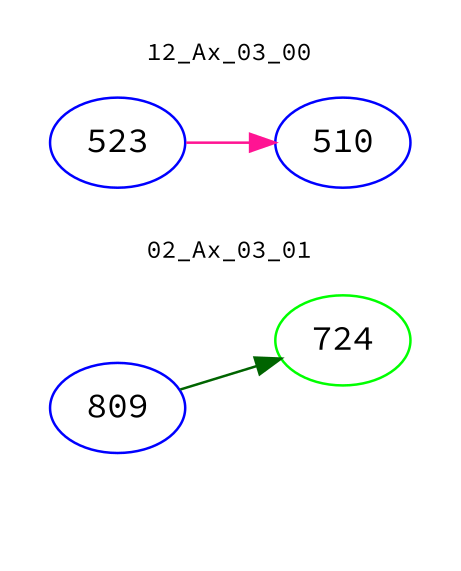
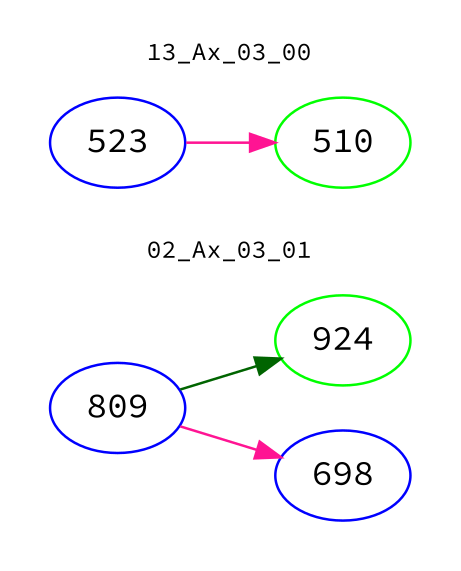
cluster "12_Ax_03_00": label "12_Ax_03_00" -> "13_Ax_03_00"
node "510": color blue -> green
node "724": label "724" -> "924"
node "698": added
